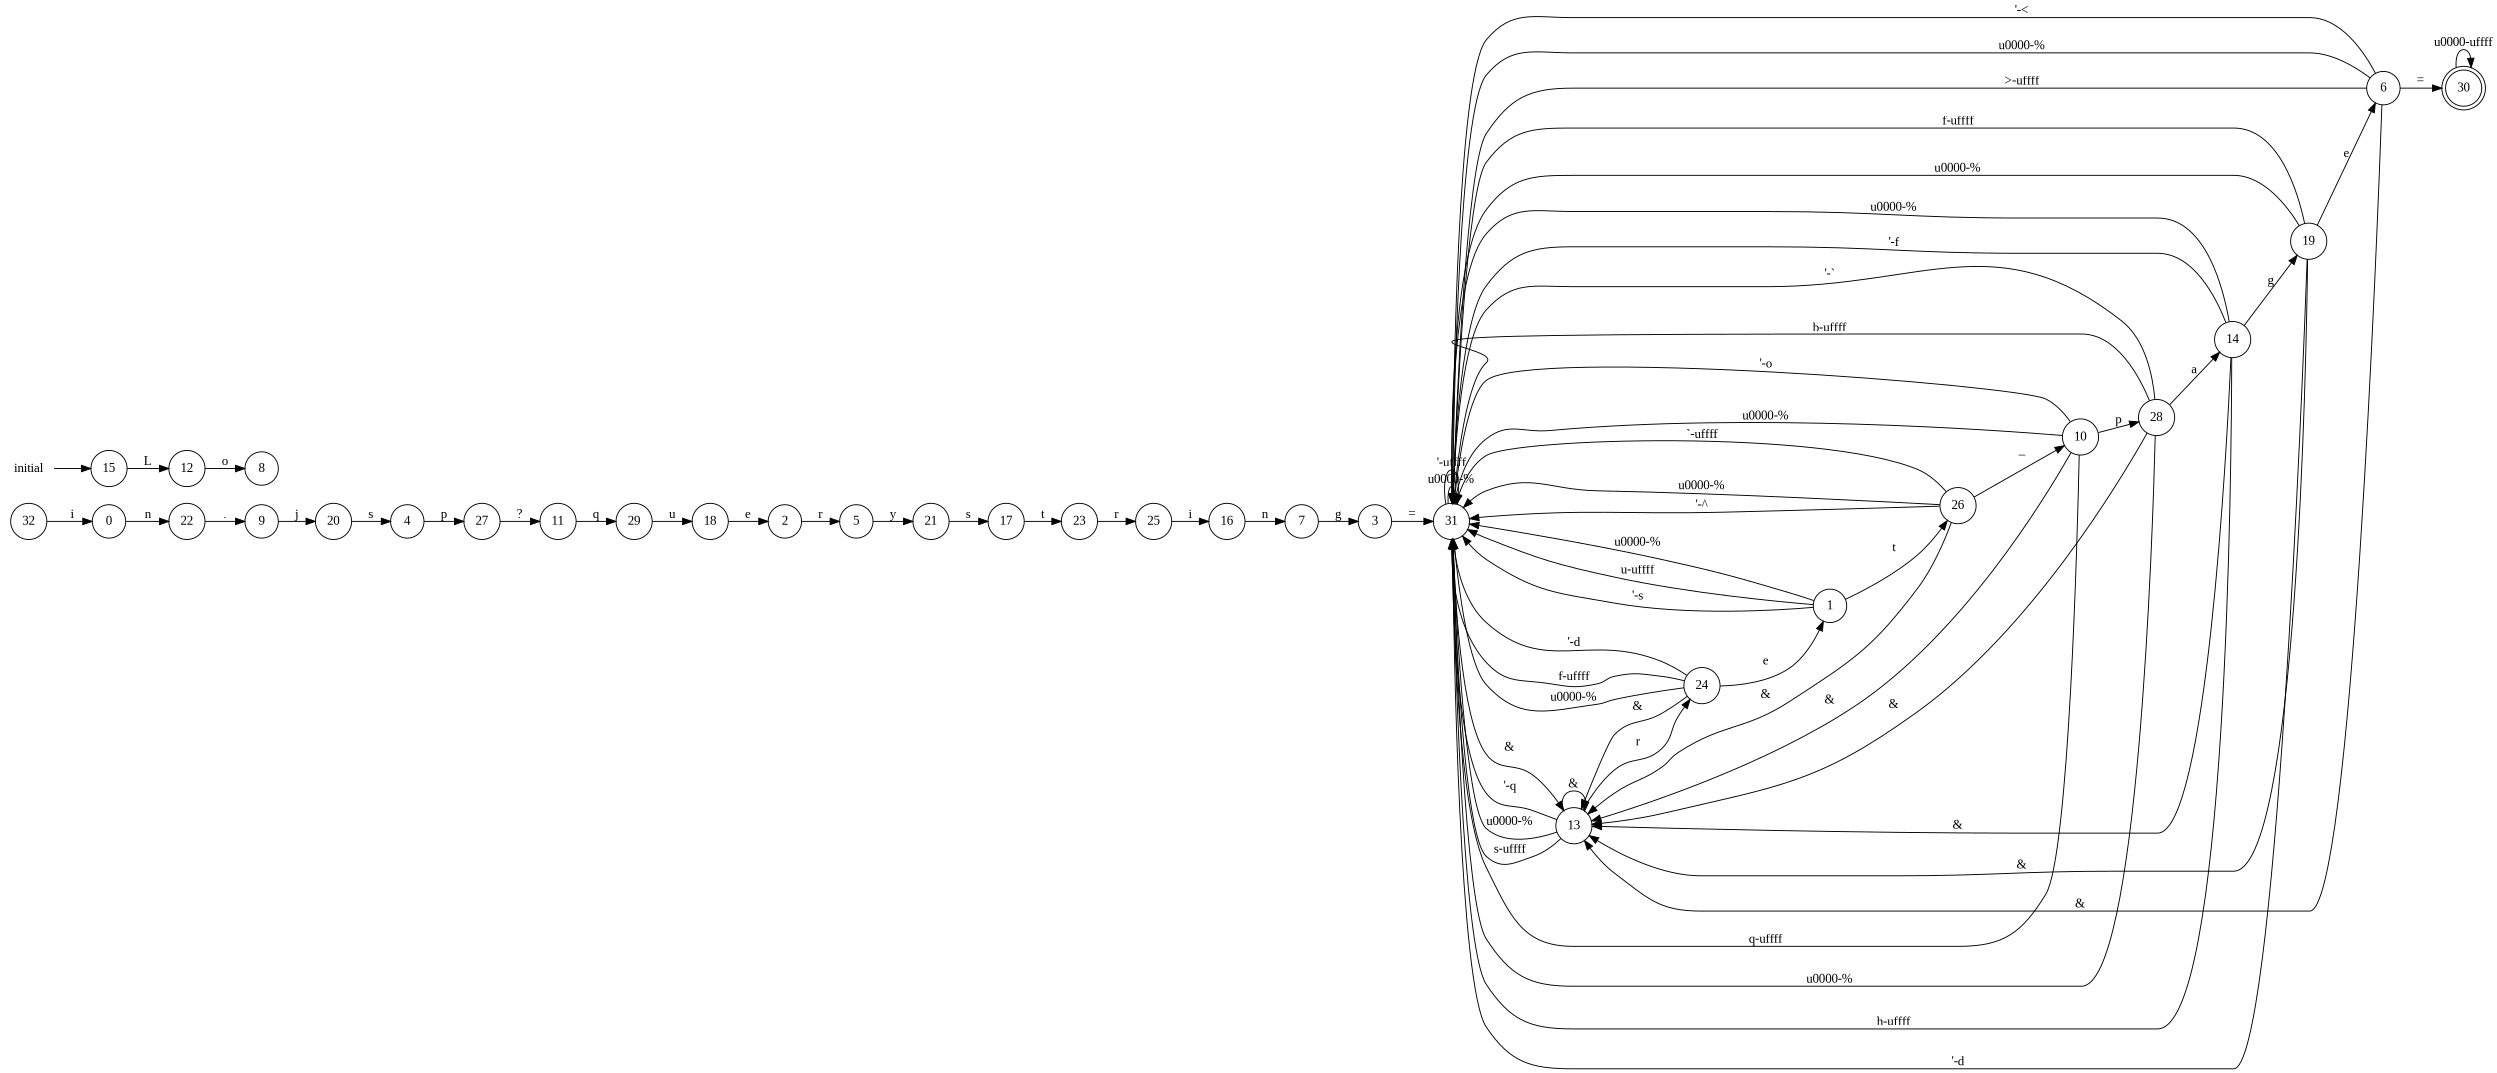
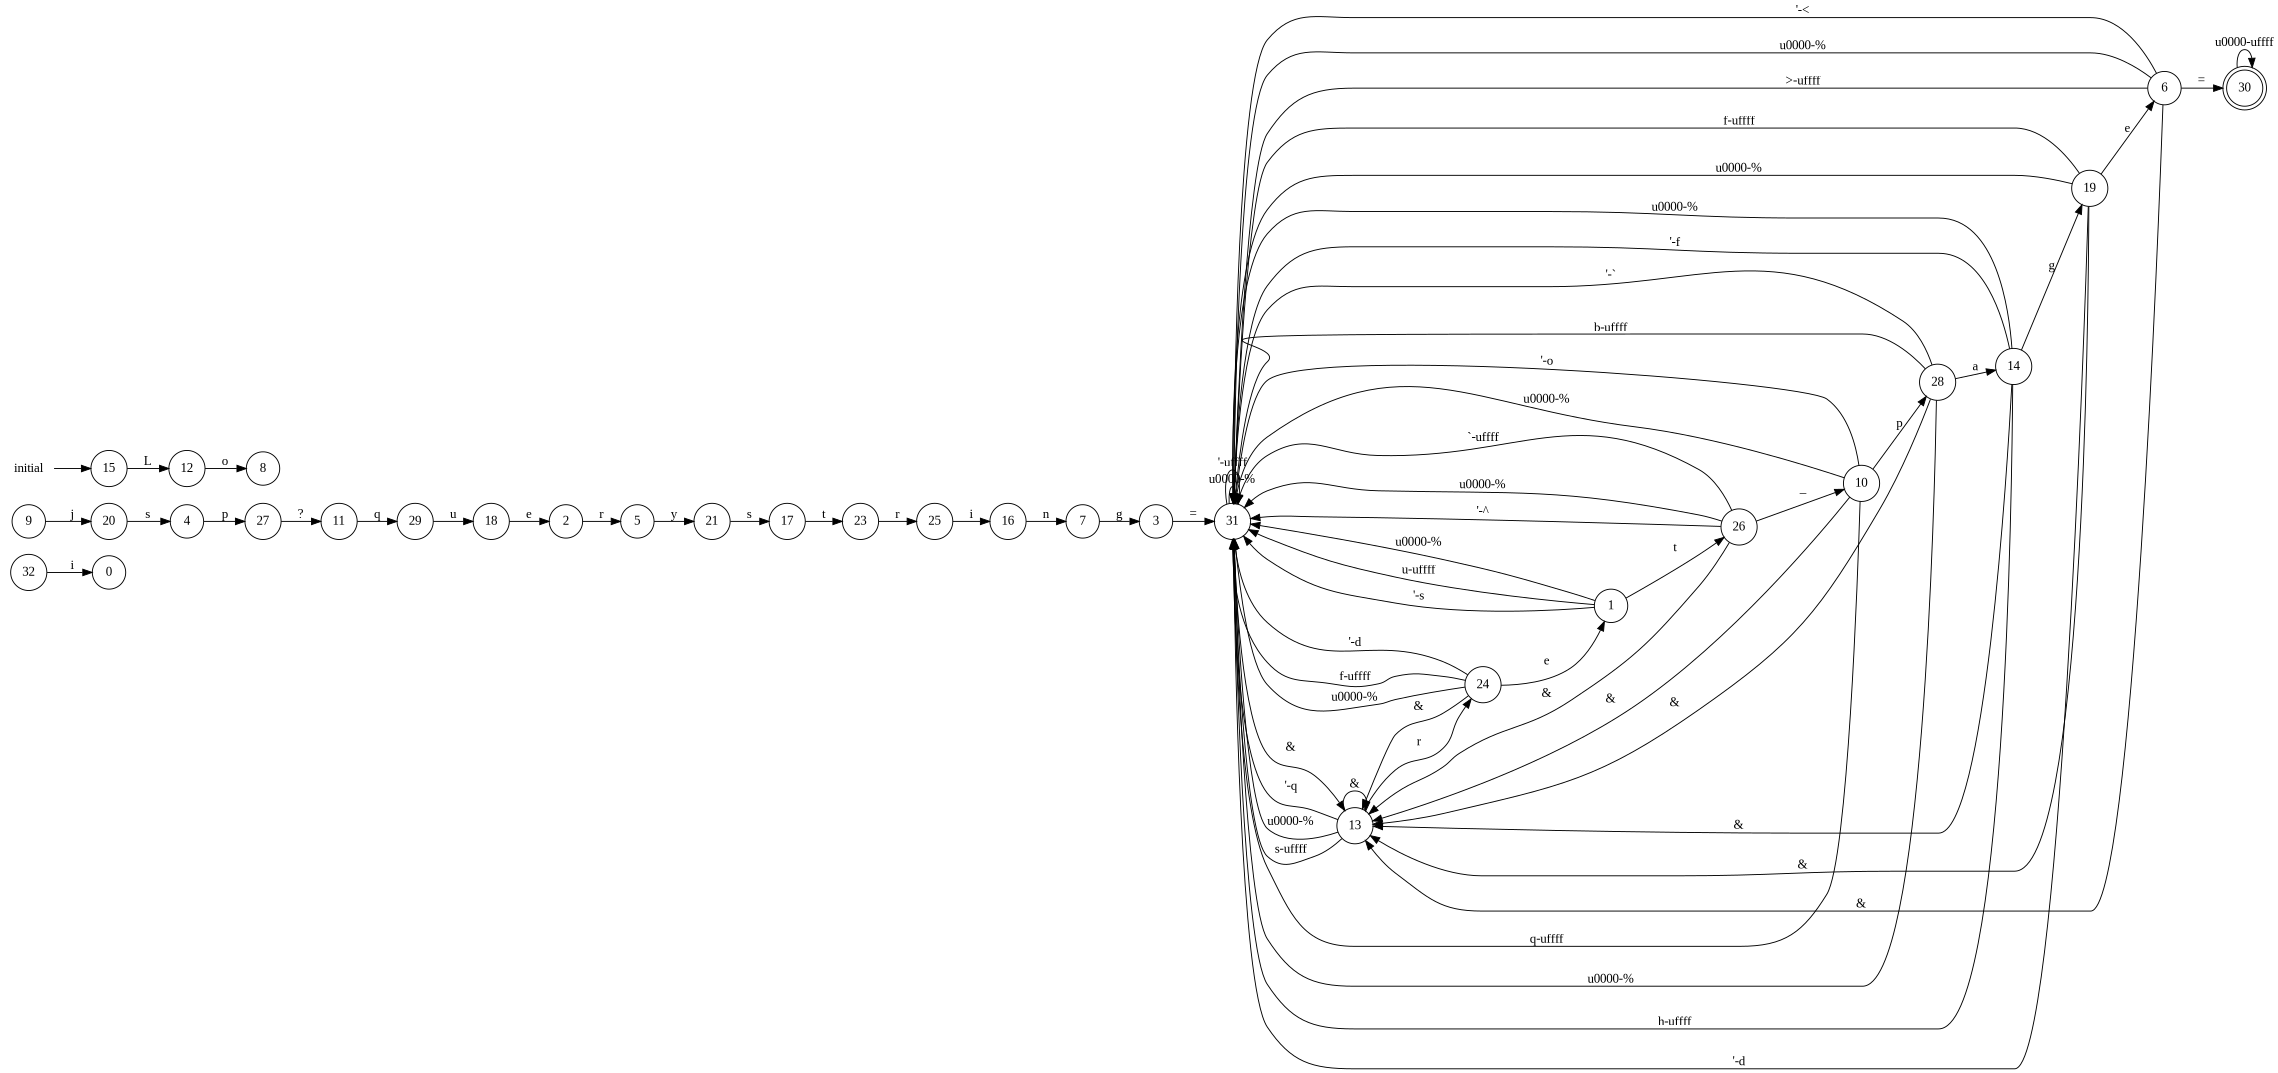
node "22": removed
